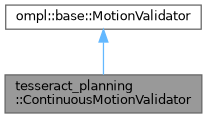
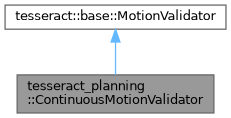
node "ompl::base::MotionValidator": label "ompl::base::MotionValidator" -> "tesseract::base::MotionValidator"
